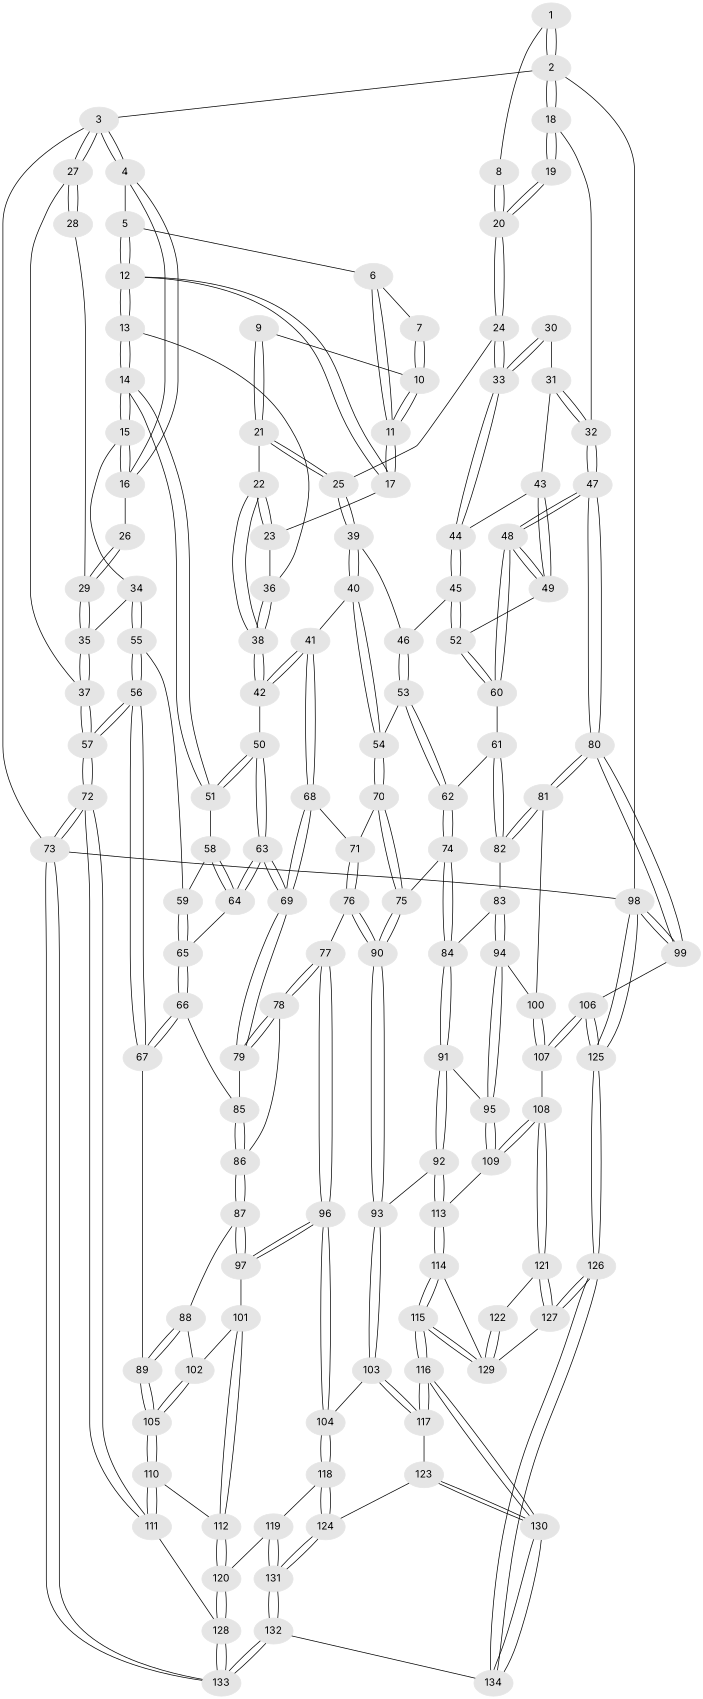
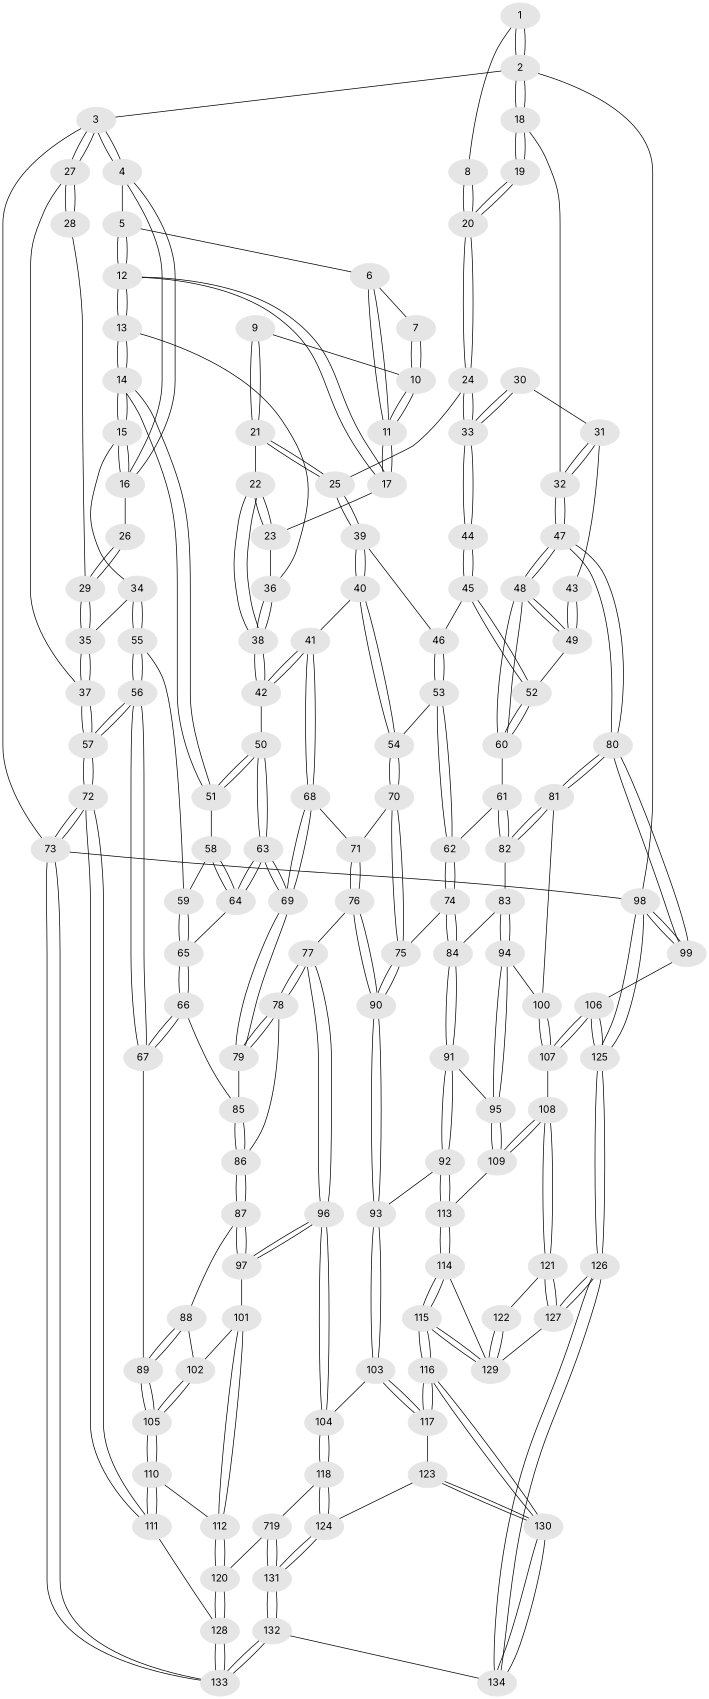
edge "43" -- "44": removed
node "119": label "119" -> "719"
